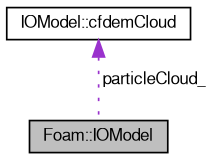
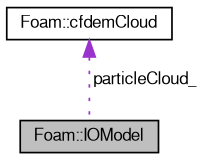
node "IOModel::cfdemCloud": label "IOModel::cfdemCloud" -> "Foam::cfdemCloud"
